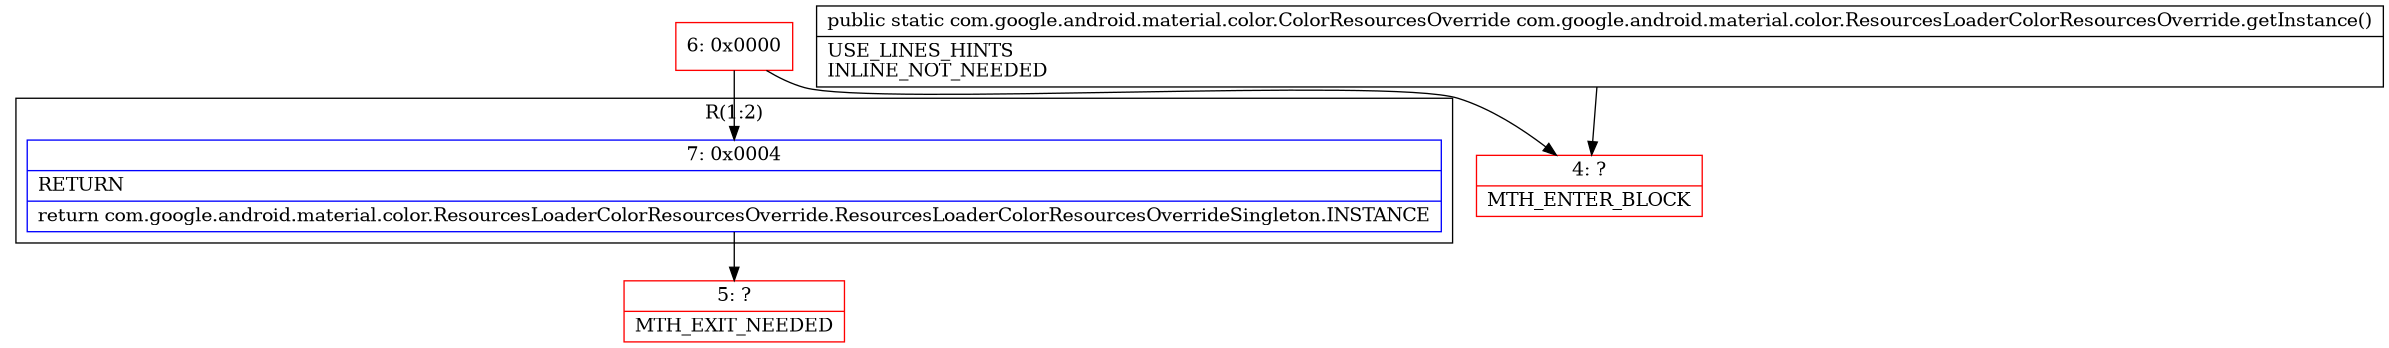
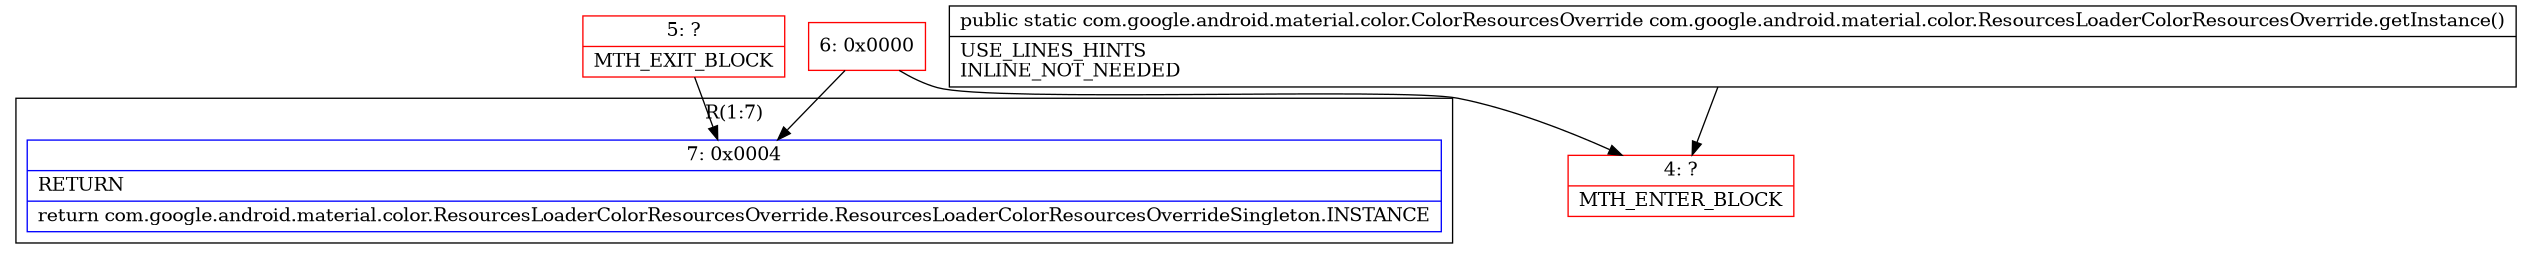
cluster "R(1:2)": label "R(1:2)" -> "R(1:7)"
edge "7: 0x0004" -> "5: ?": reversed
node "5: ?": text "MTH_EXIT_NEEDED" -> "MTH_EXIT_BLOCK"
